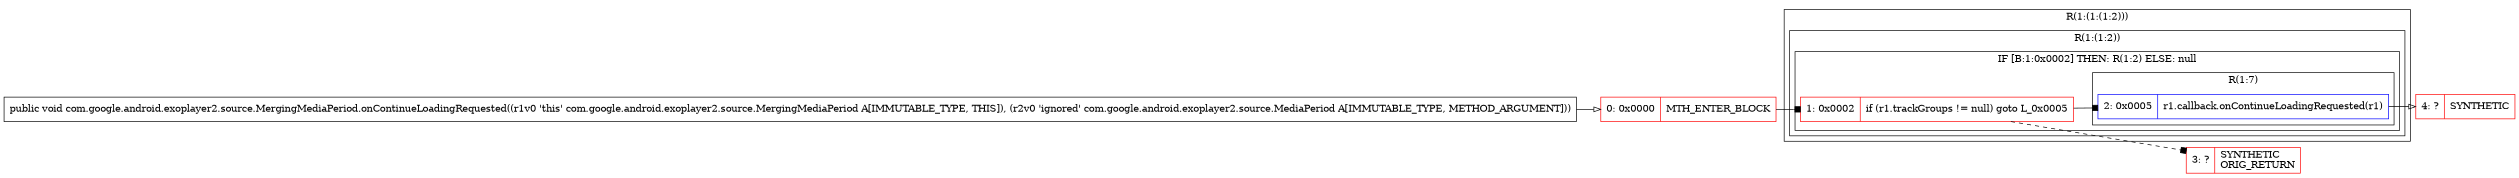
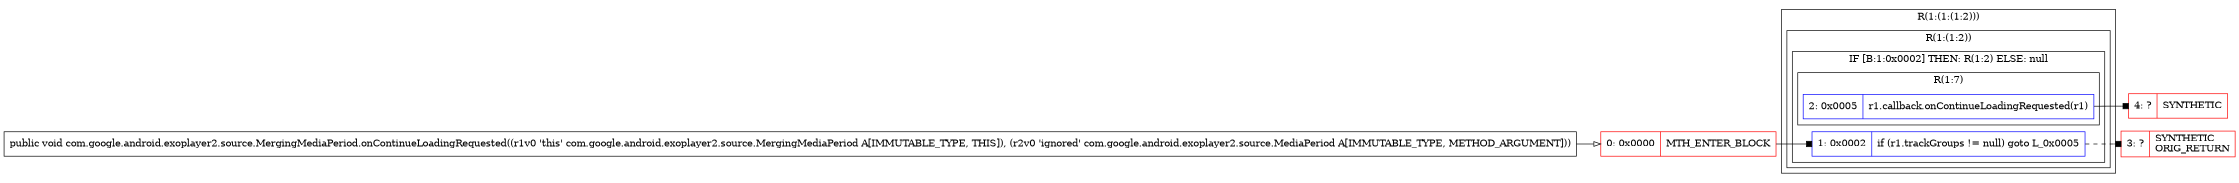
edge "2: 0x0005" -> "4: ?": arrowhead onormal -> box
edge "1: 0x0002" -> "2: 0x0005": removed
node "1: 0x0002": color red -> blue
